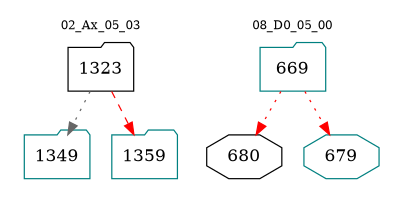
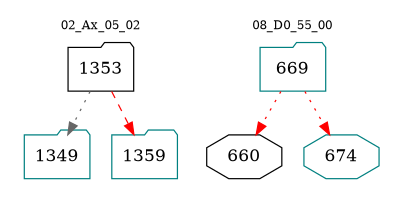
cluster "02_Ax_05_03": label "02_Ax_05_03" -> "02_Ax_05_02"
cluster "08_D0_05_00": label "08_D0_05_00" -> "08_D0_55_00"
node "1323": label "1323" -> "1353"
node "680": label "680" -> "660"
node "679": label "679" -> "674"
